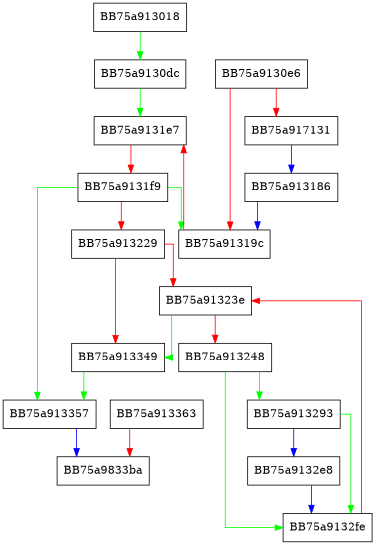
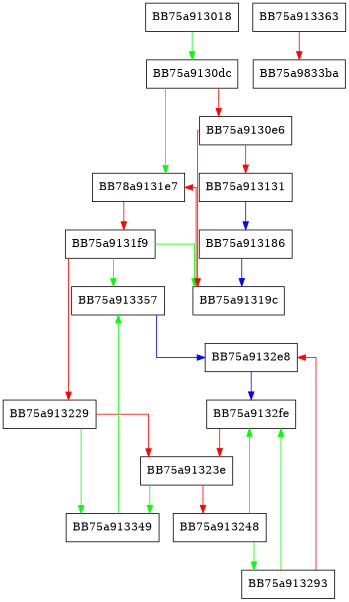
edge "BB75a9130dc" -> "BB75a9130e6": added
node "BB75a9131e7": label "BB75a9131e7" -> "BB78a9131e7"
node "BB75a917131": label "BB75a917131" -> "BB75a913131"
edge "BB75a913229" -> "BB75a913349": color red -> green
edge "BB75a913357" -> "BB75a9833ba": now "BB75a913357" -> "BB75a9132e8"
edge "BB75a913293" -> "BB75a9132e8": color blue -> red
